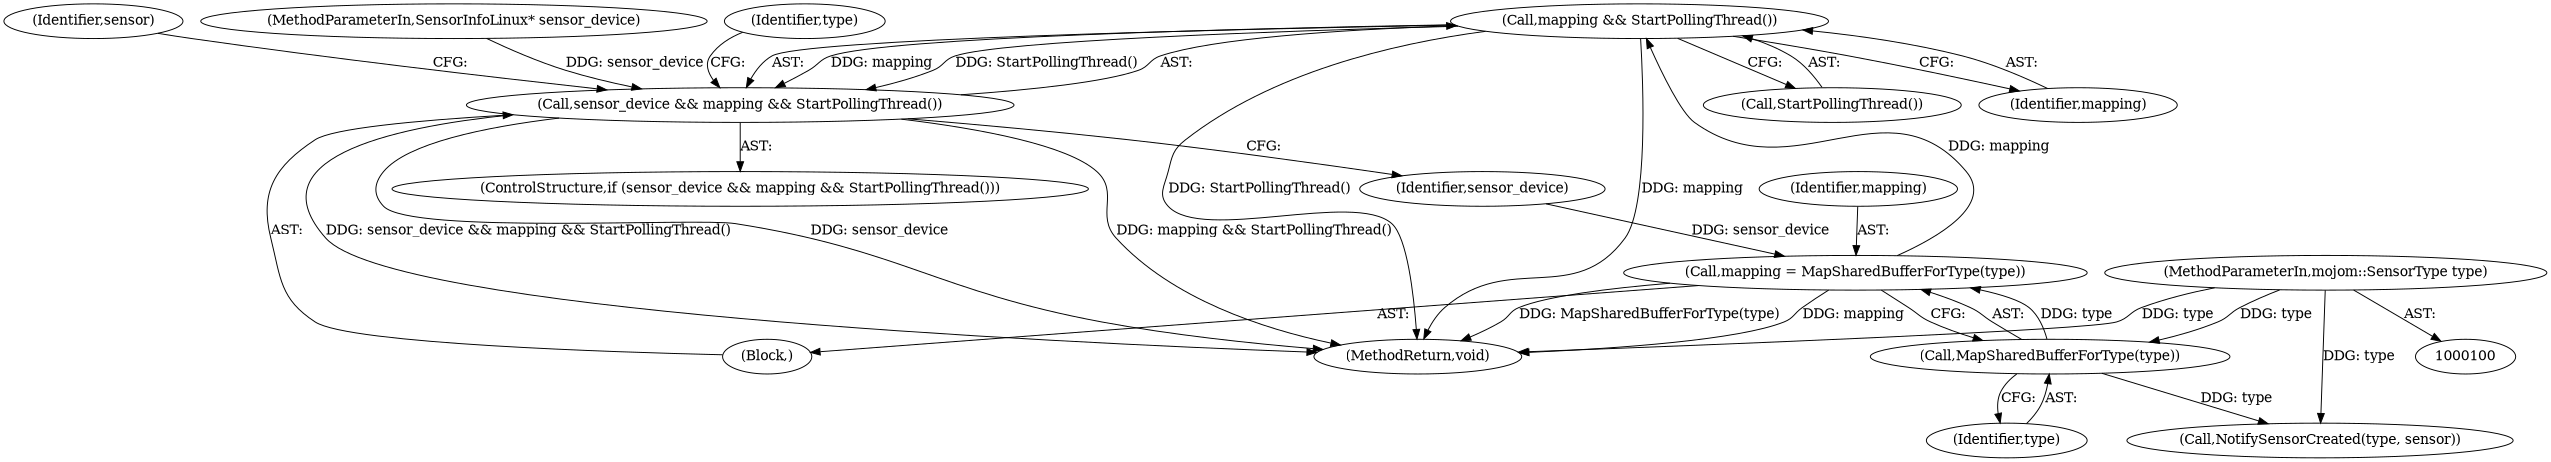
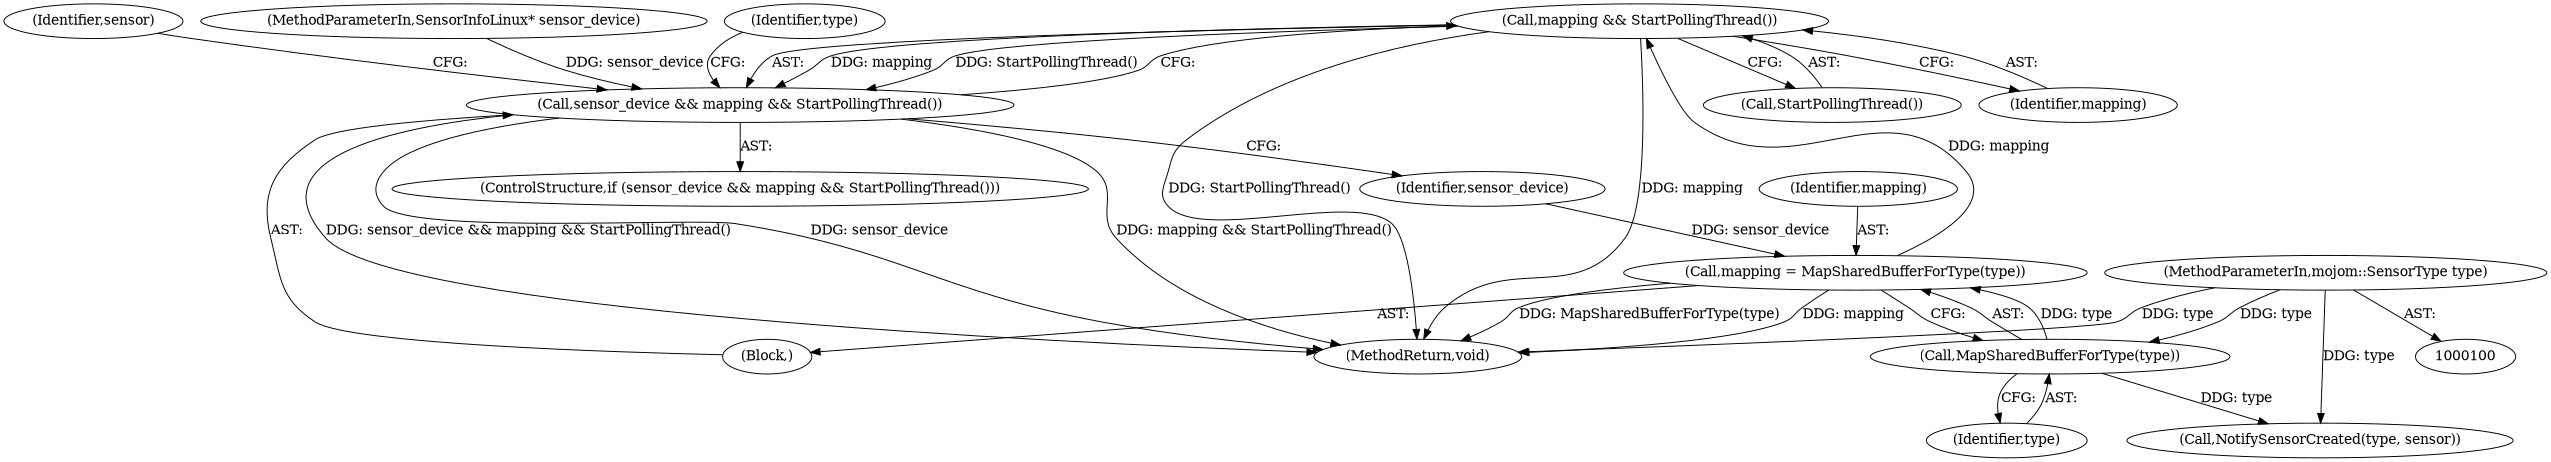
edge "(Call,sensor_device && mapping && StartPollingThread())" -> "(Call,mapping && StartPollingThread())": label "AST: " -> "CFG: "
